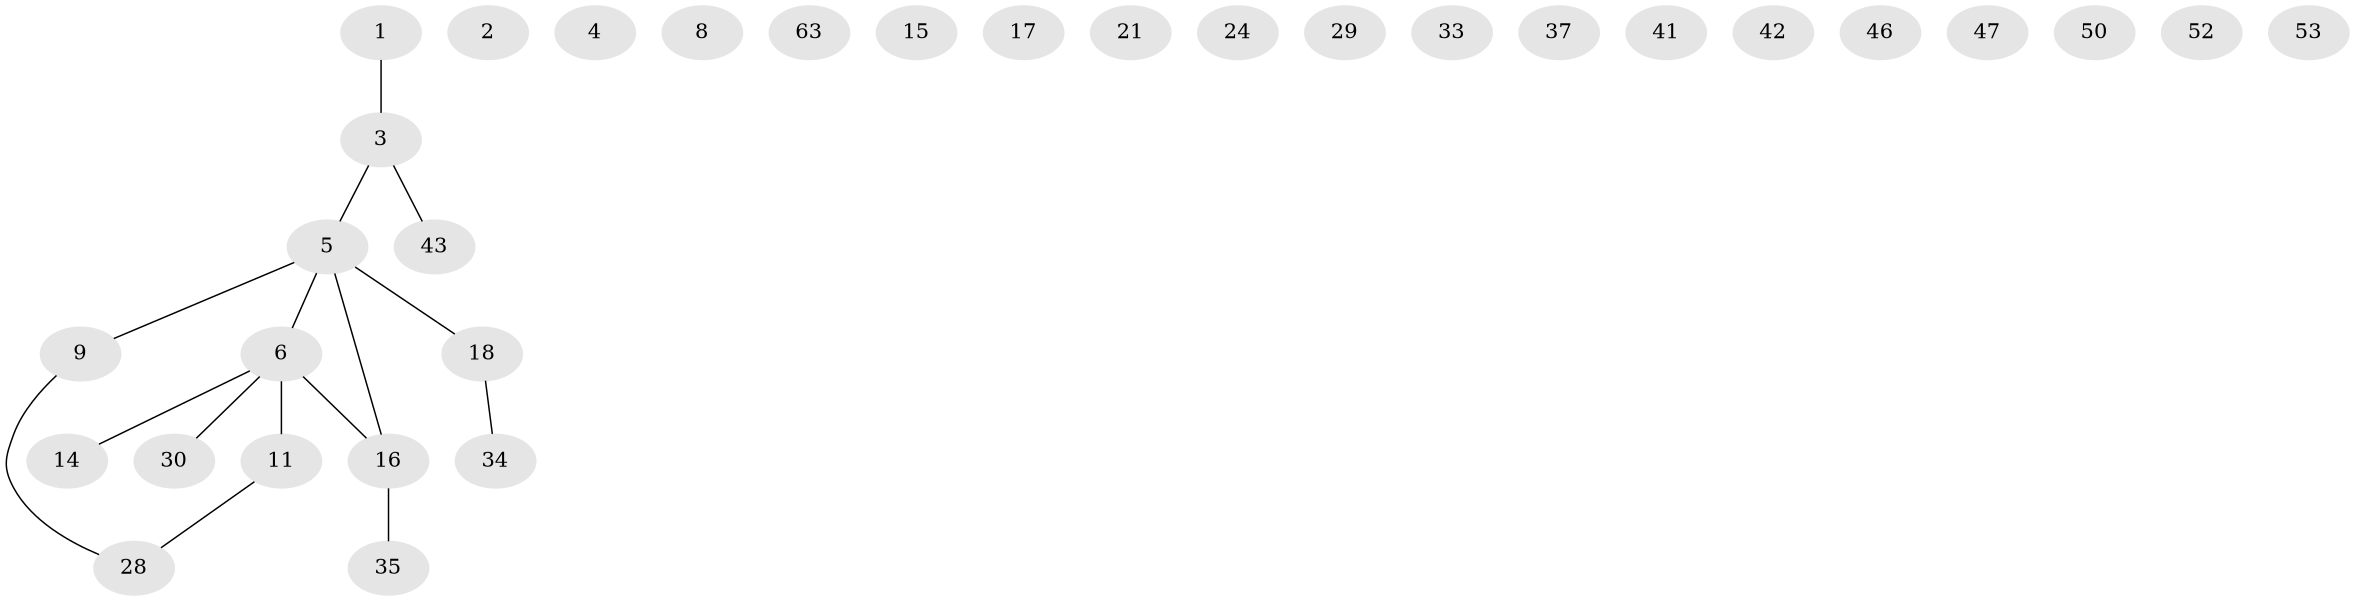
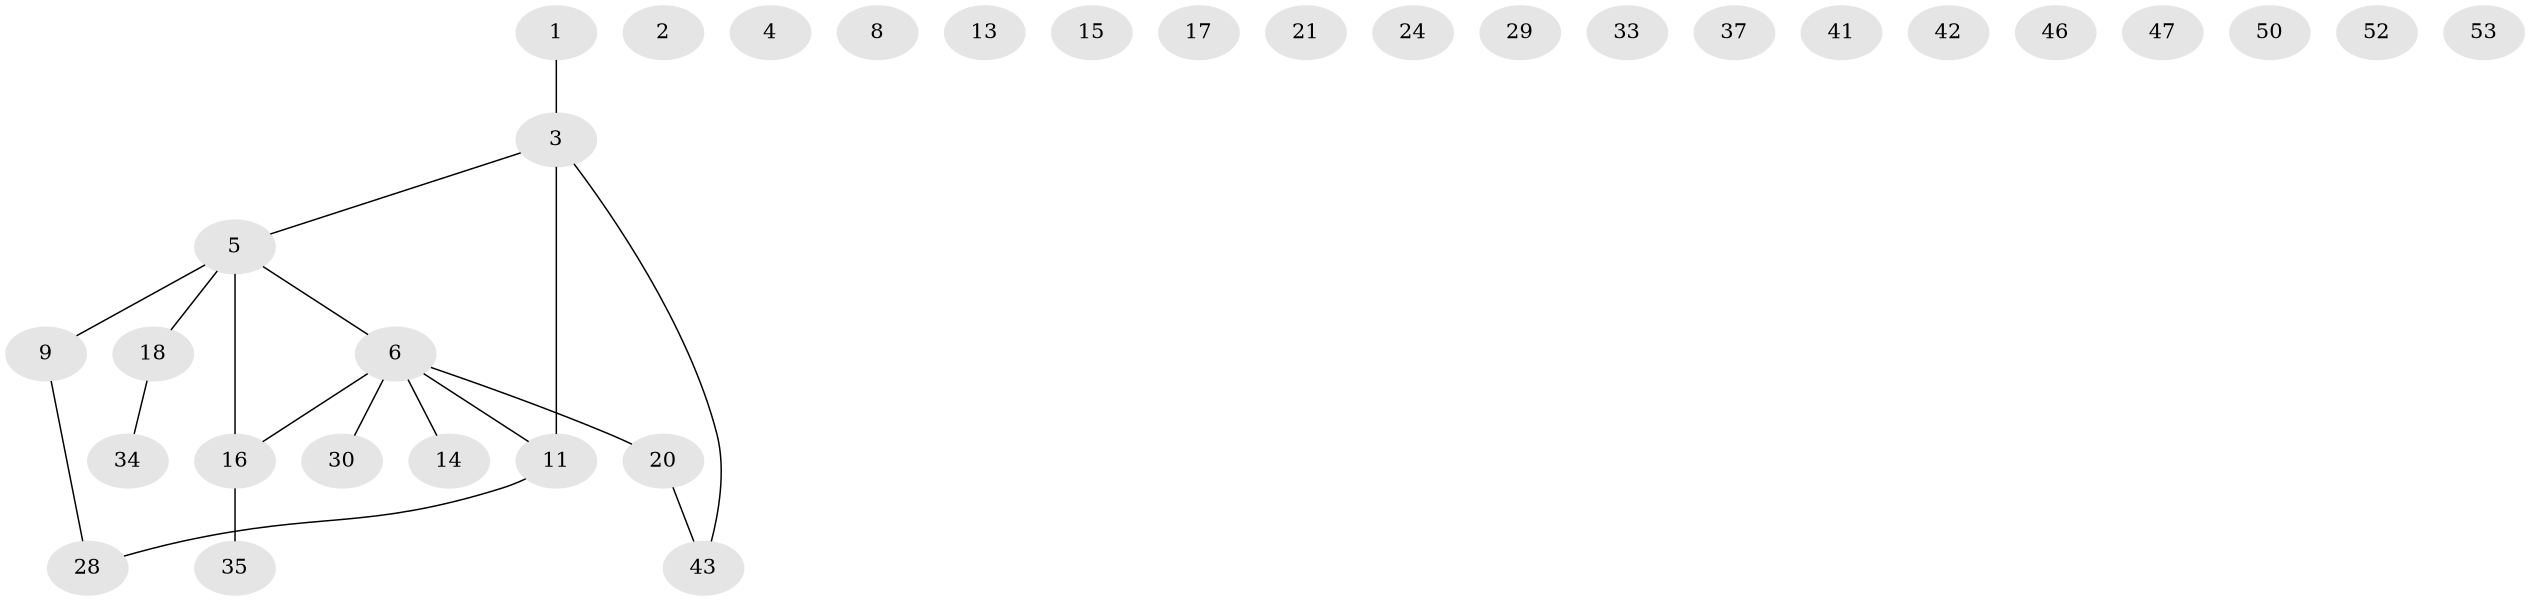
node "63": label "63" -> "13"
edge "3" -- "11": added
node "20": added
